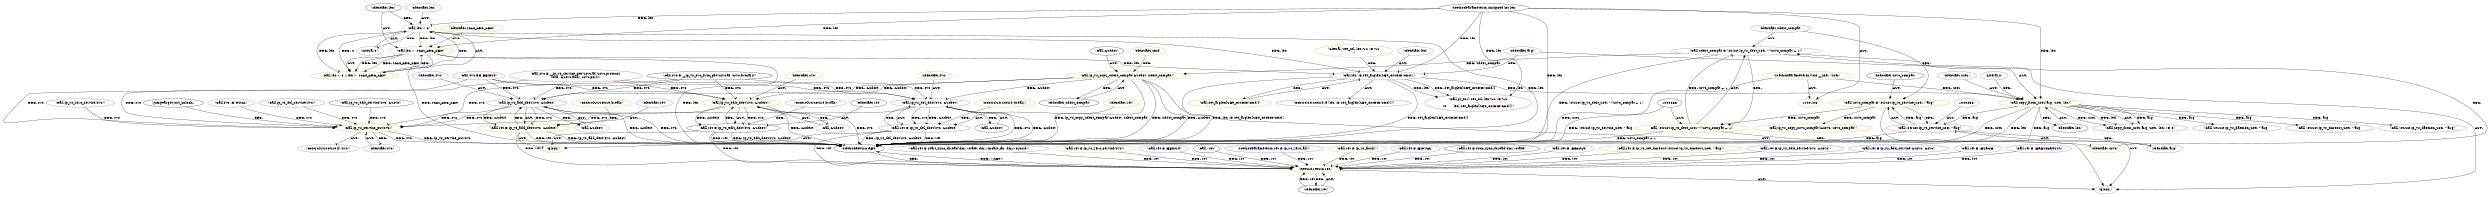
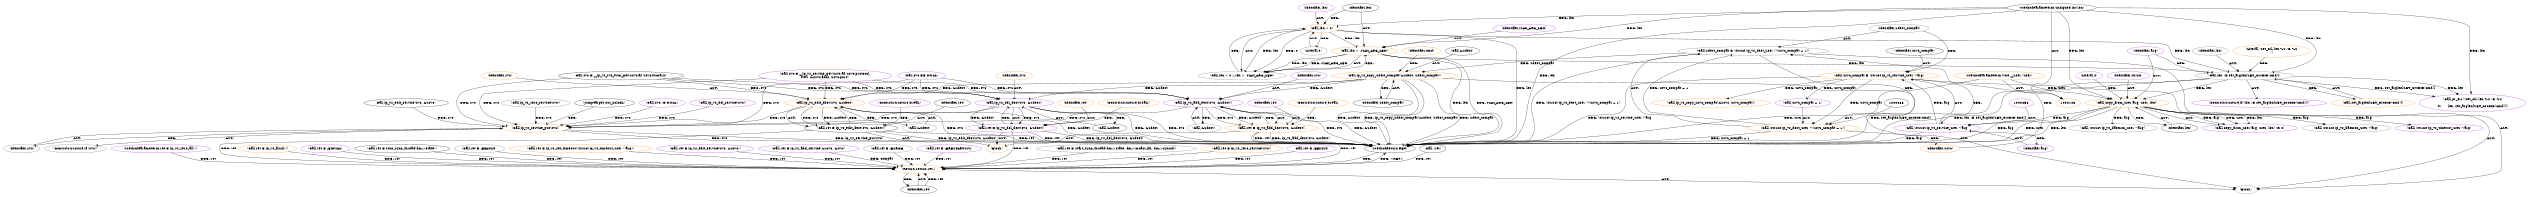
node "(Identifier,MAX_ARG_LEN)": color darkorange -> purple
node "(Call,len < 0 || len >  MAX_ARG_LEN)": color darkorange -> gray40
node "(Call,svc == EEXIST)": label "(Call,svc == EEXIST)" -> "(Call,svc == NULL)"
node "(Identifier,user)": label "(Identifier,user)" -> "(Identifier,struct)"
node "(Call,usvc_compat + 1)": added
edge "1000263" -> "(MethodReturn,RET)": now "(Call,usvc_compat = (struct ip_vs_service_user *)arg)" -> "(MethodReturn,RET)"
edge "(Call,ret = ip_vs_add_service(&usvc, &svc))" -> "(Return,return ret;)": label "DDG: ret" -> "DDG: compat"
